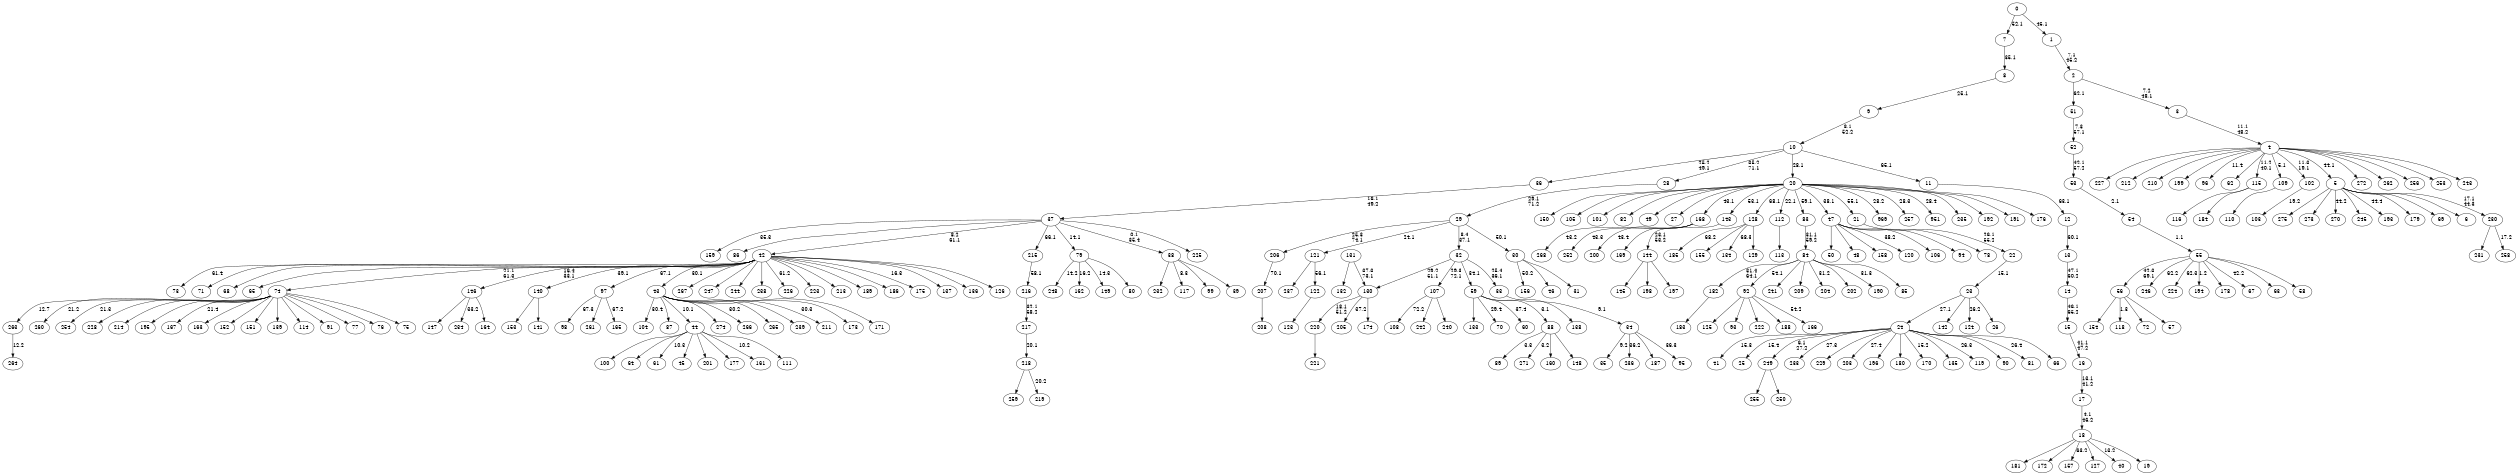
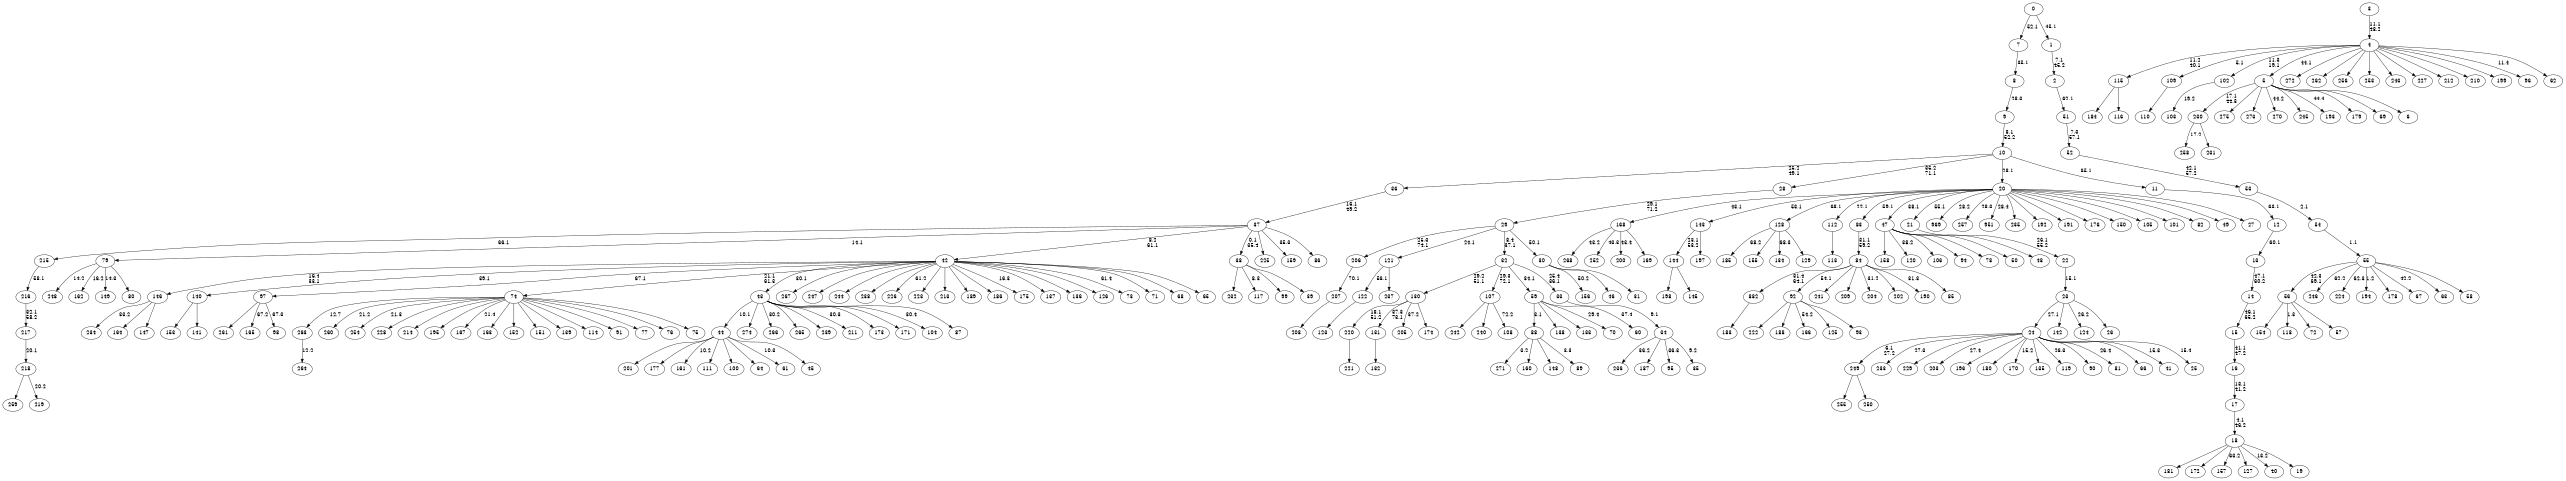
edge "2" -> "3": removed, label "7,2 48,1"
edge "8" -> "9": label "25,1" -> "28,3"
edge "131" -> "130": reversed
edge "144" -> "197": now "143" -> "197"
node "182": label "182" -> "882"
